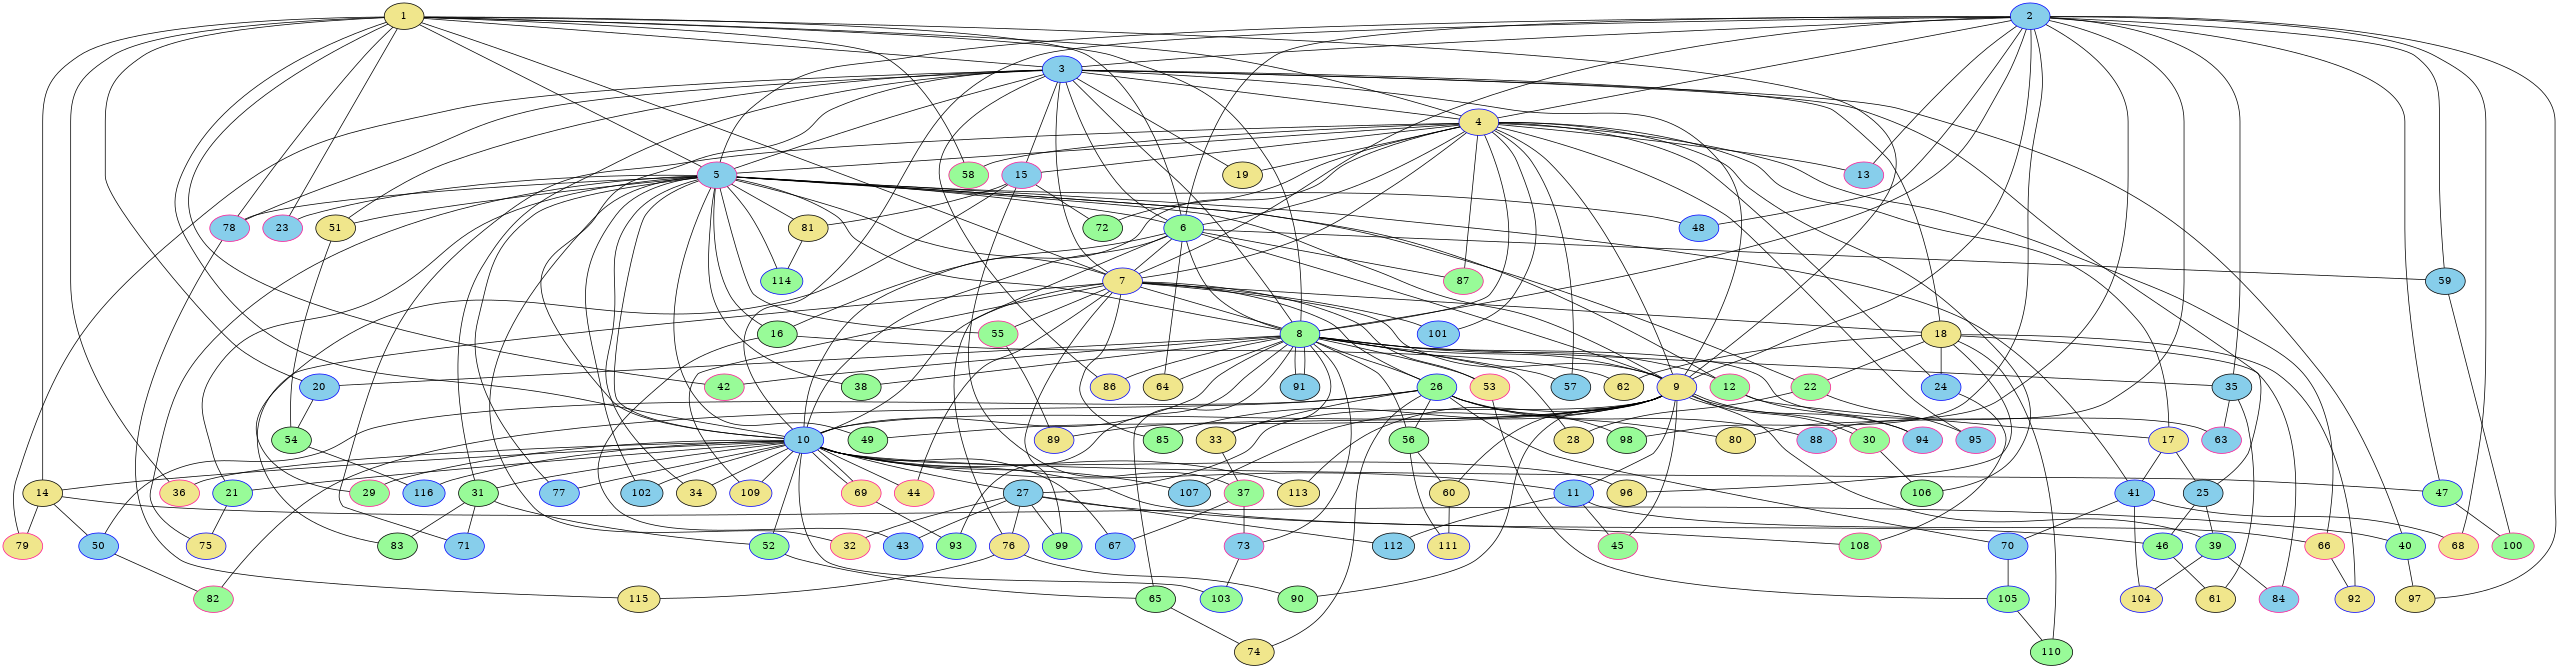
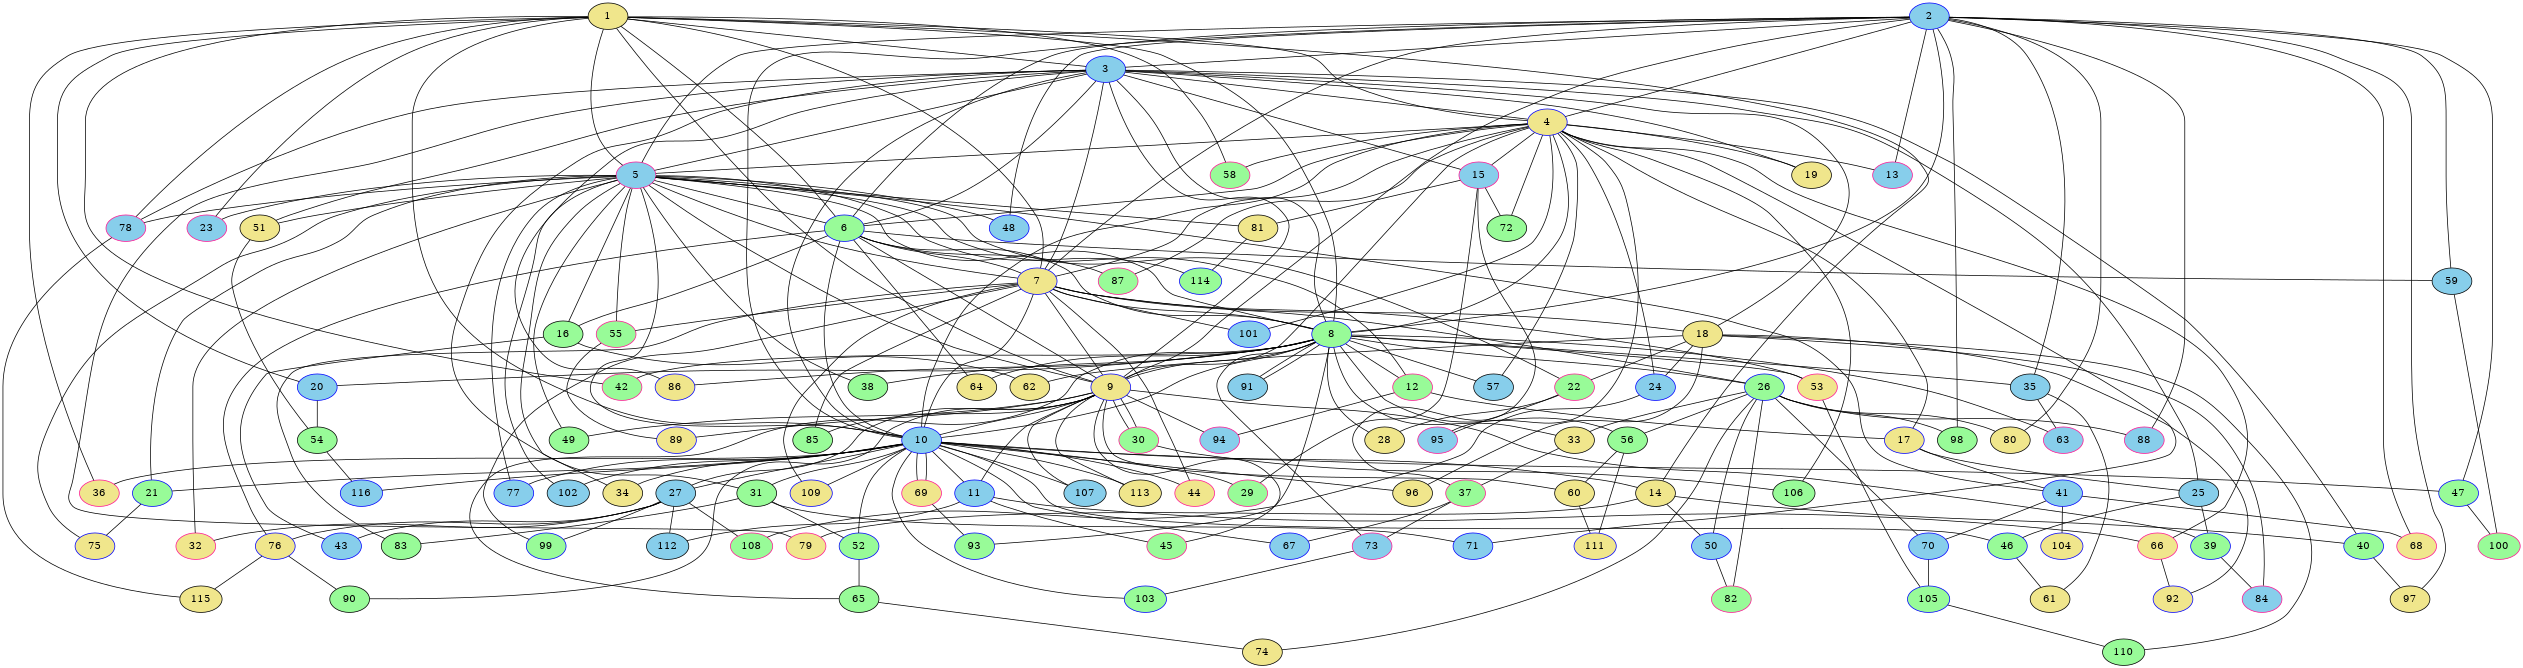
edge "39" -- "104": removed
